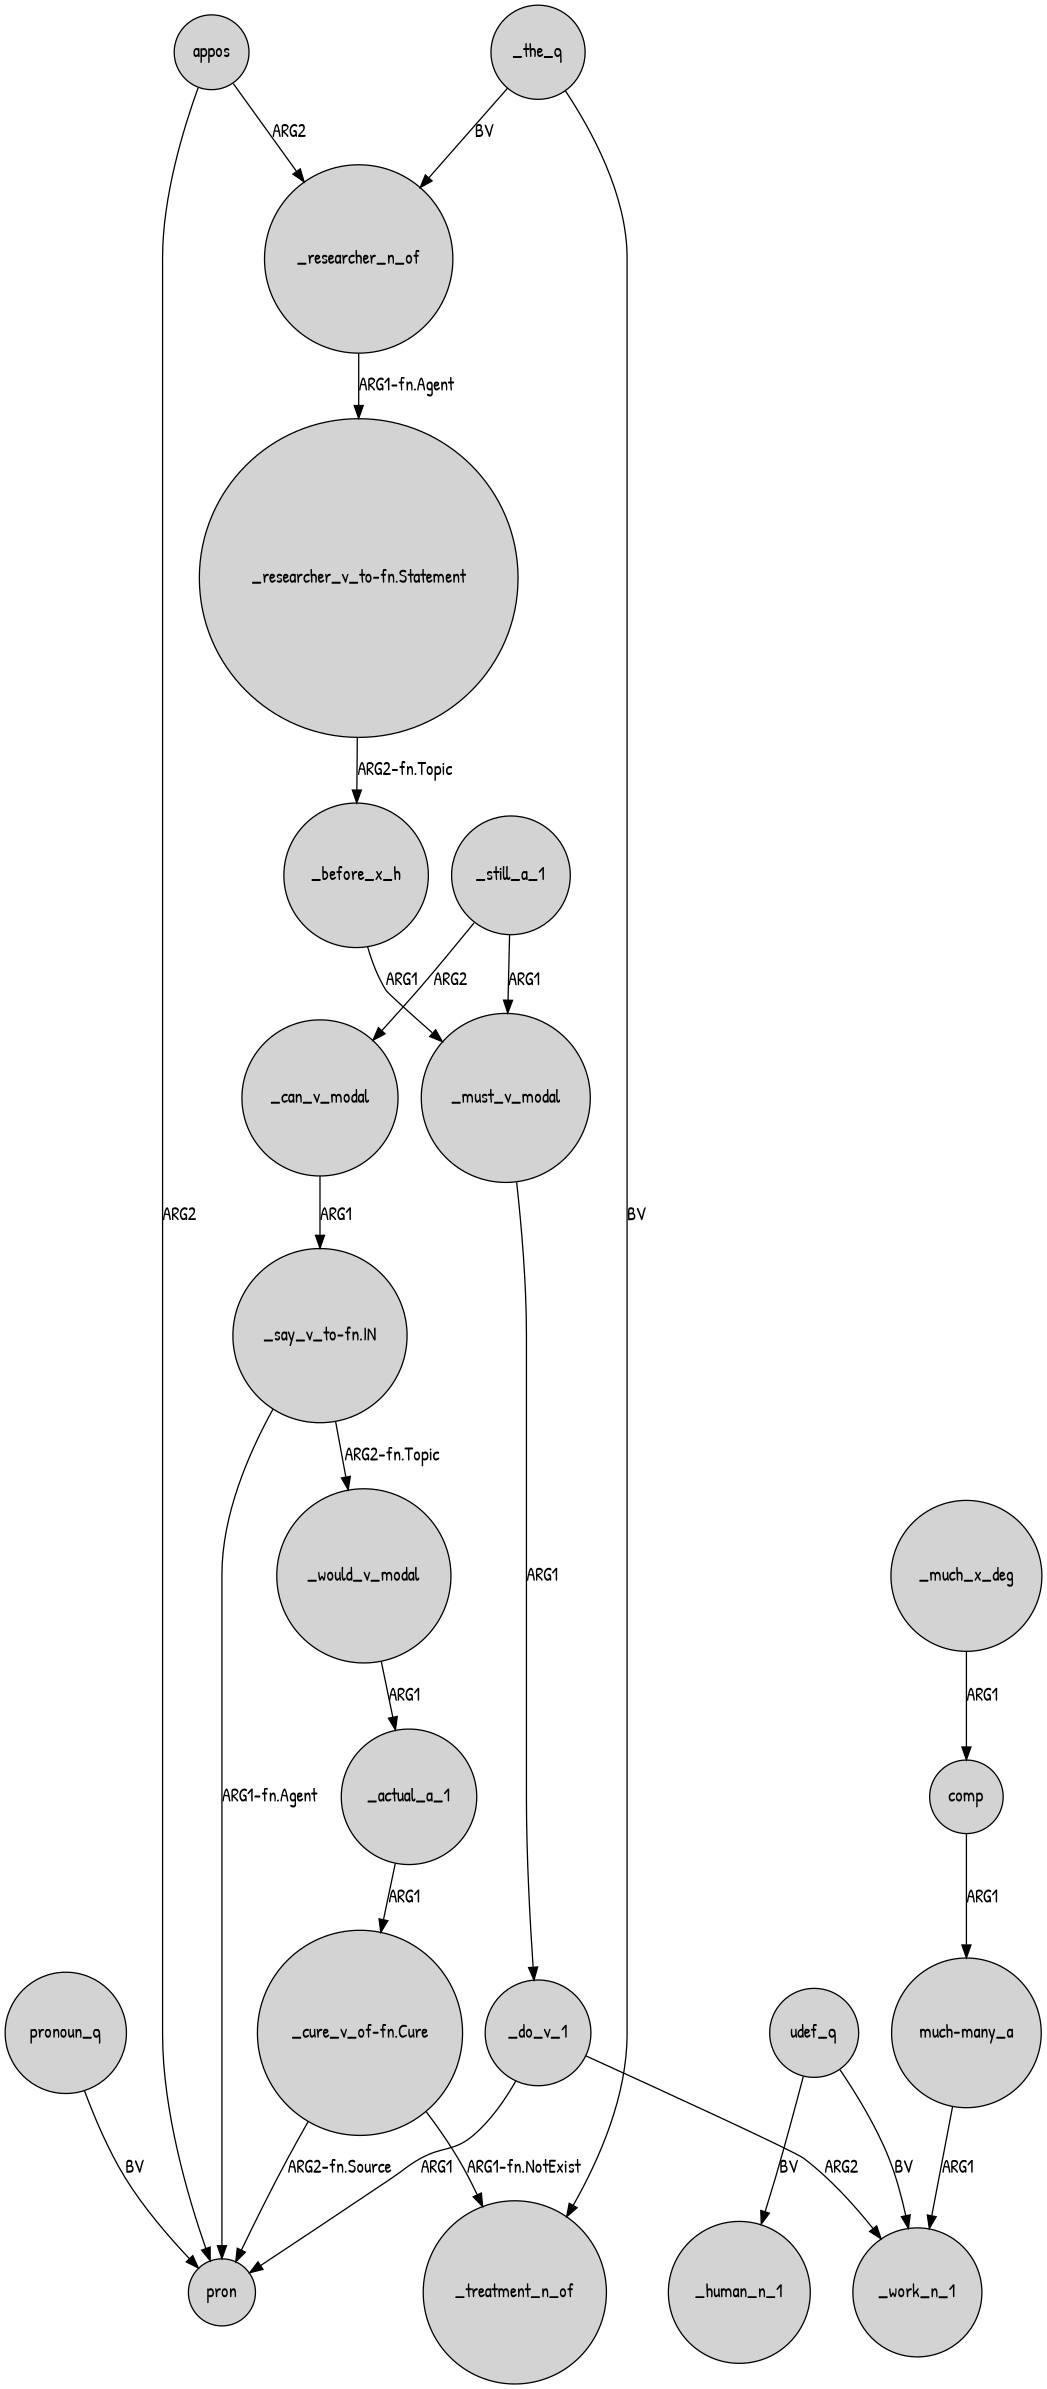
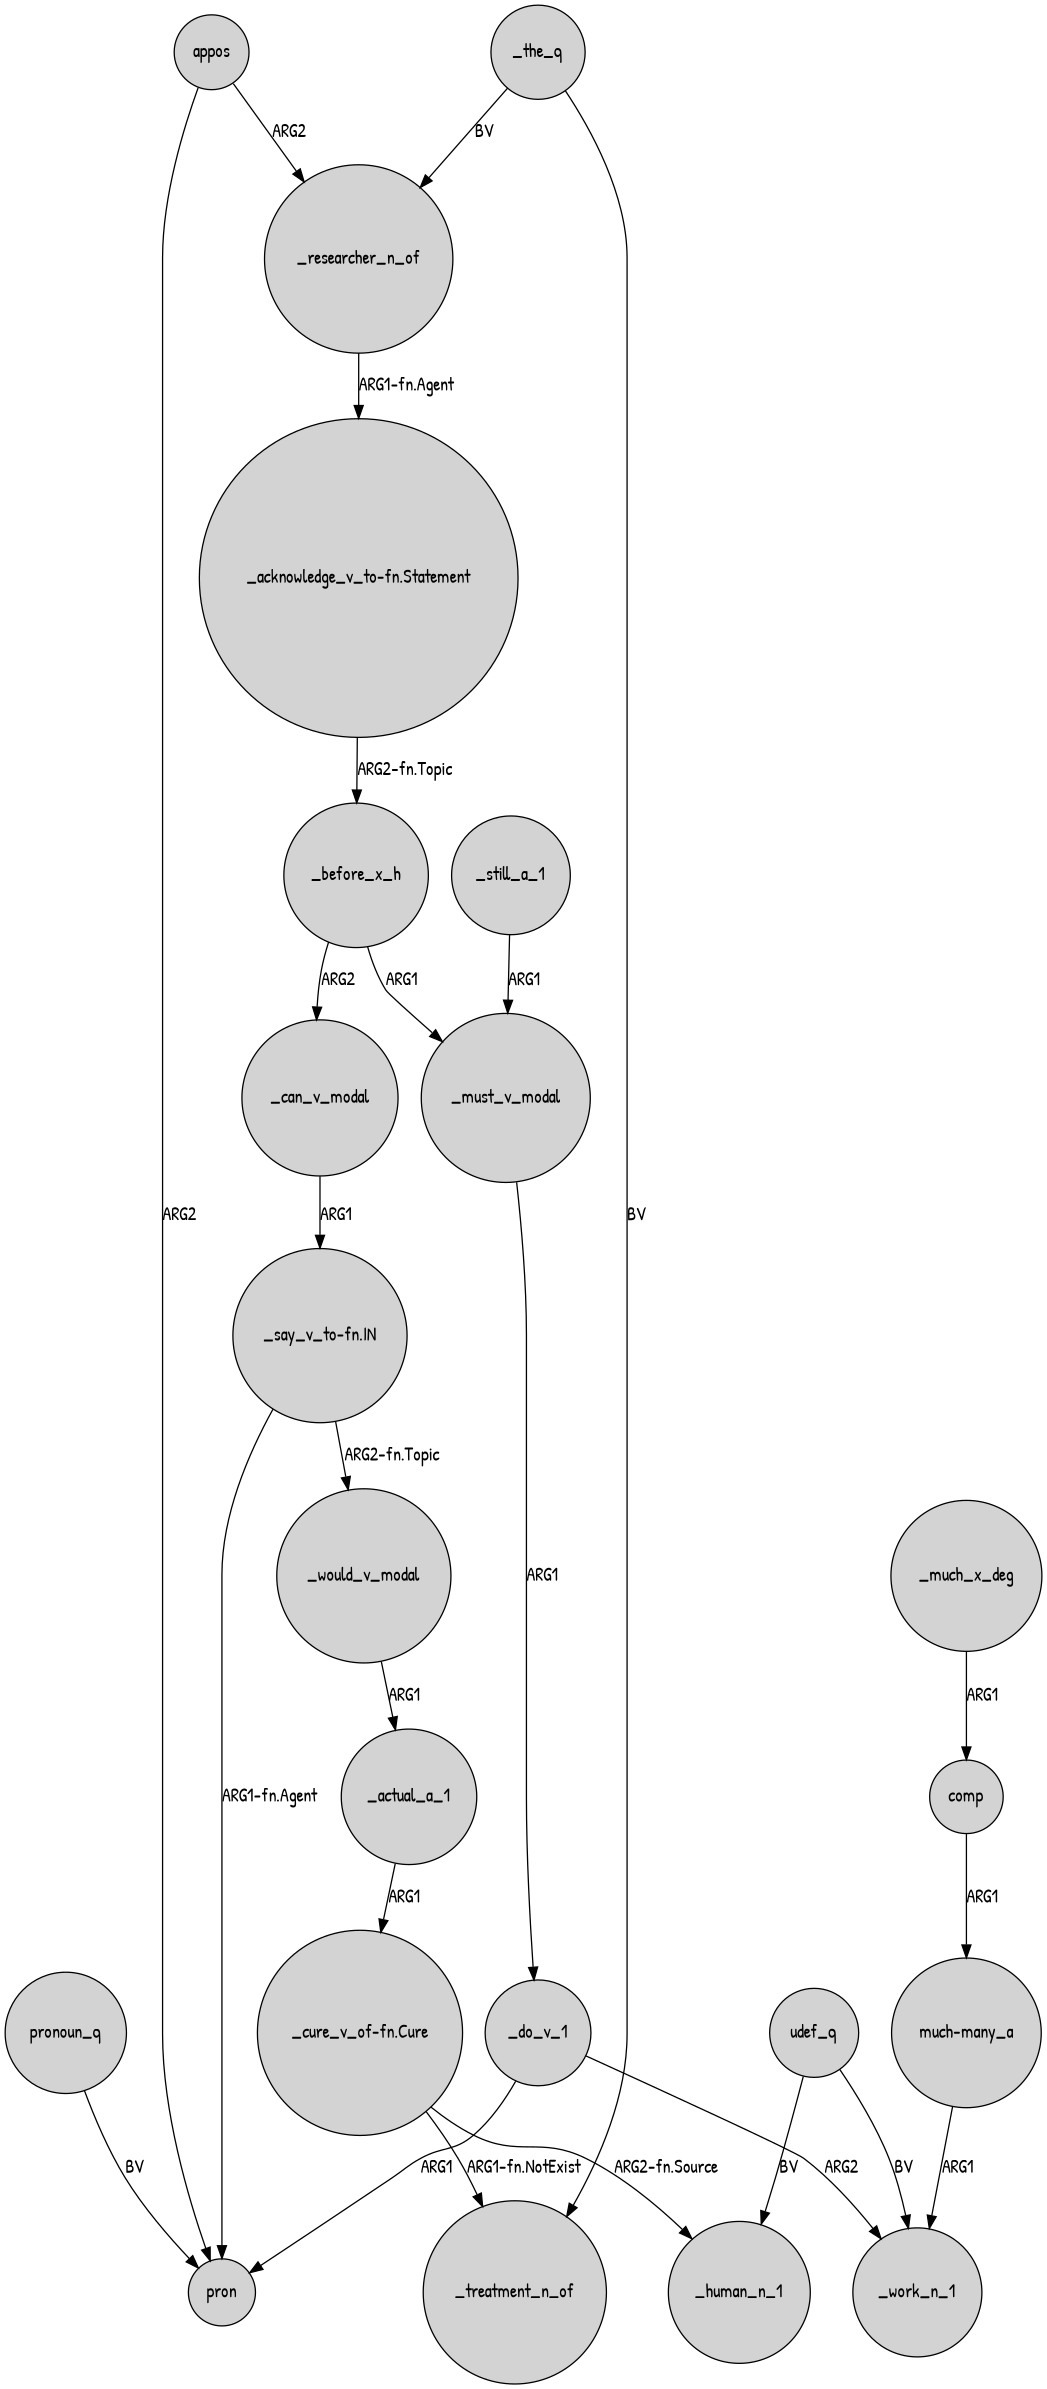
node "_researcher_v_to-fn.Statement": label "_researcher_v_to-fn.Statement" -> "_acknowledge_v_to-fn.Statement"
edge "_still_a_1" -> "_can_v_modal": now "_before_x_h" -> "_can_v_modal"
edge "_cure_v_of-fn.Cure" -> "pron": now "_cure_v_of-fn.Cure" -> "_human_n_1"
